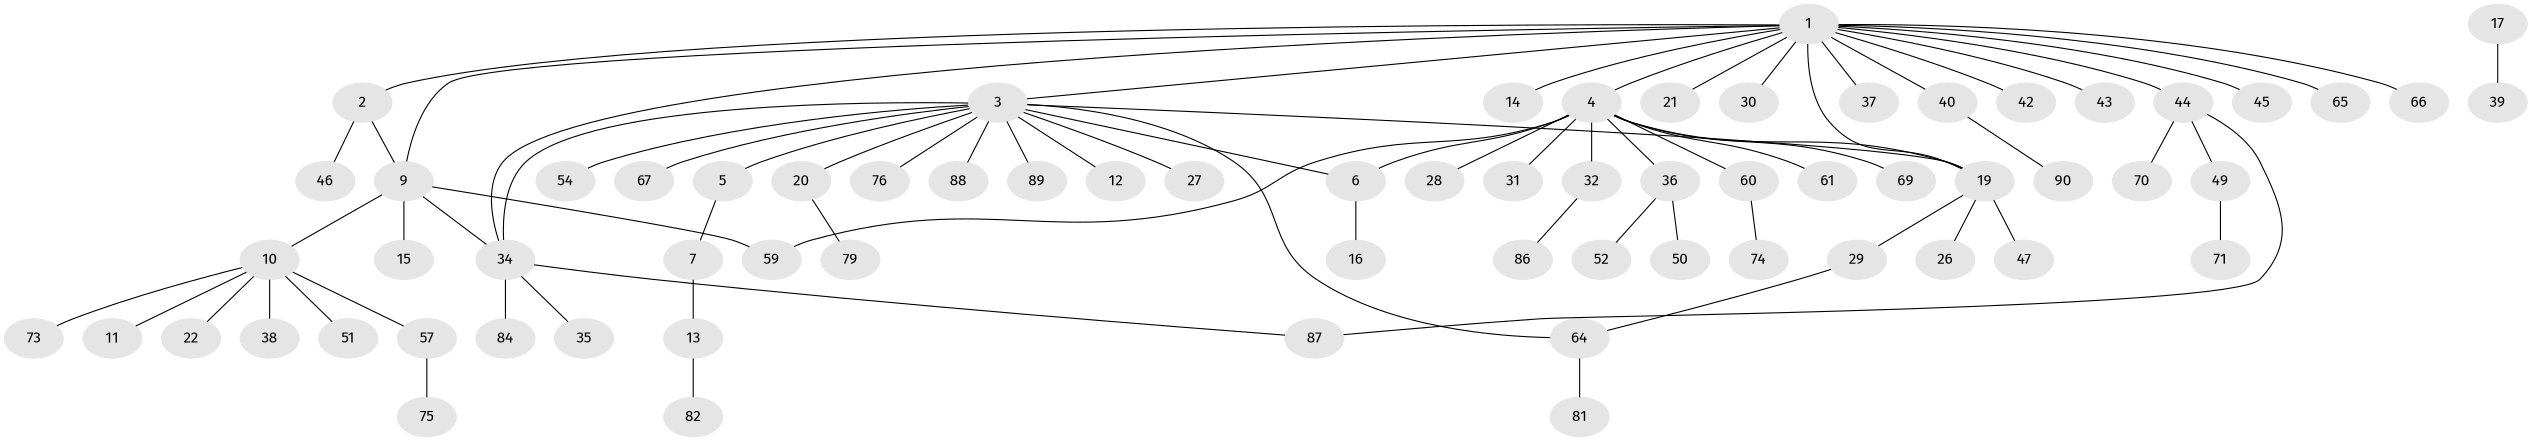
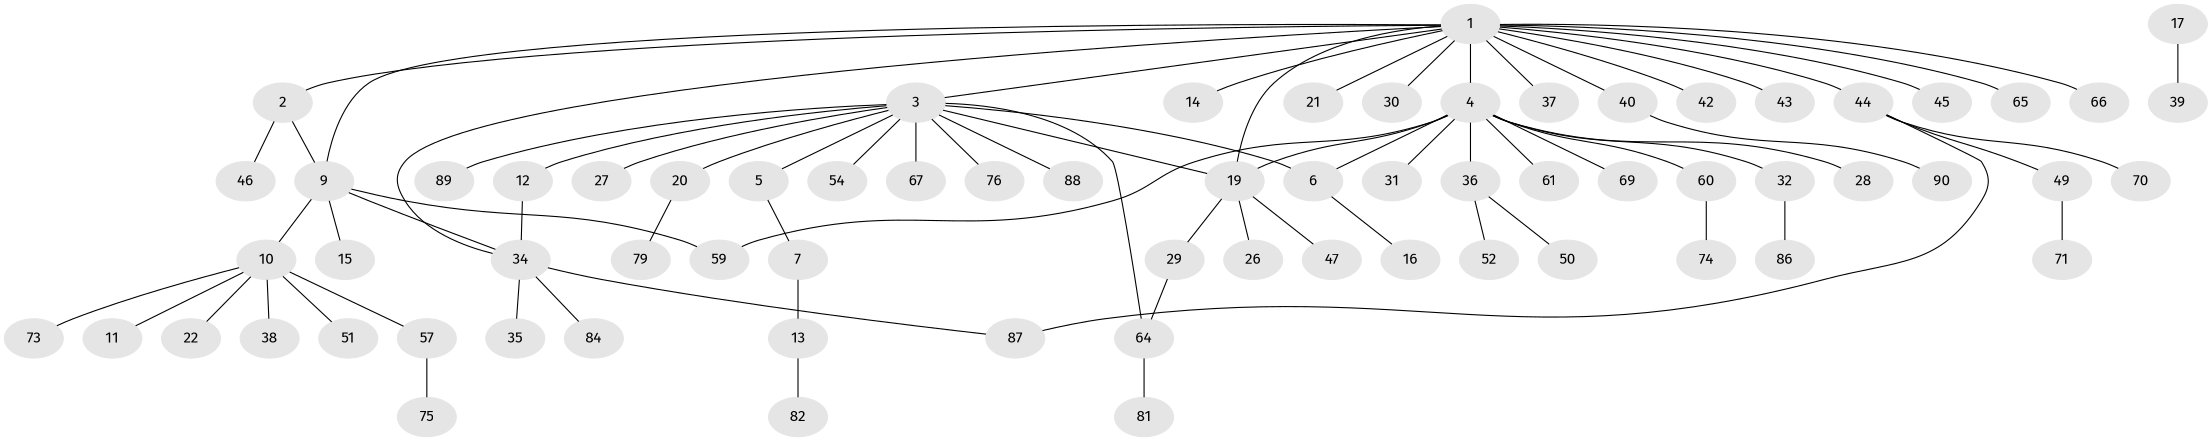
edge "3" -- "34": now "12" -- "34"
